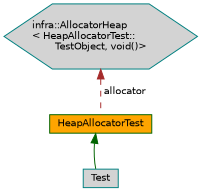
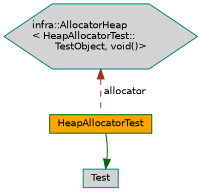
edge "Test" -> "HeapAllocatorTest": reversed
